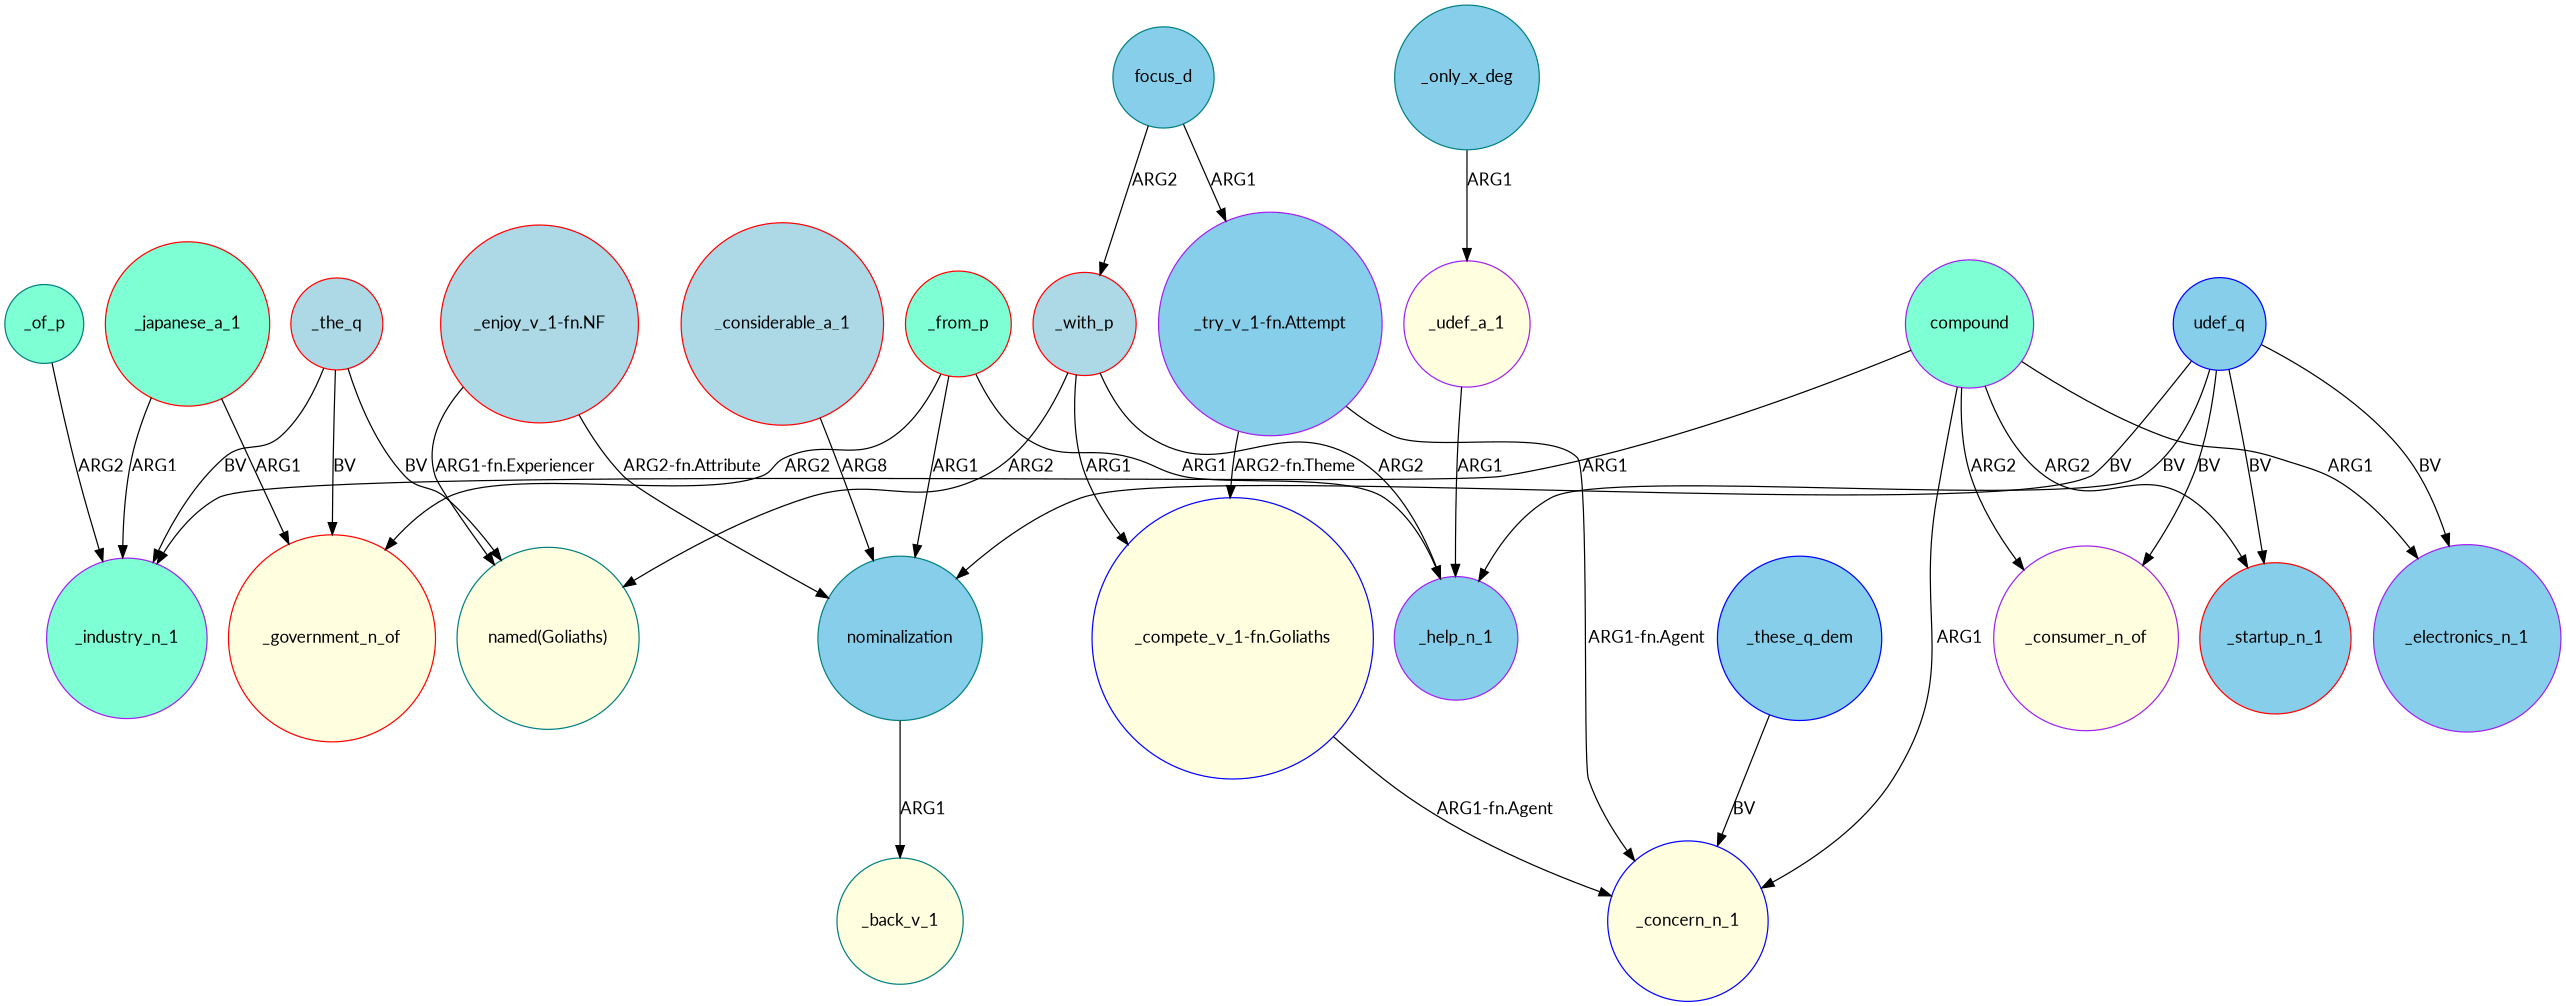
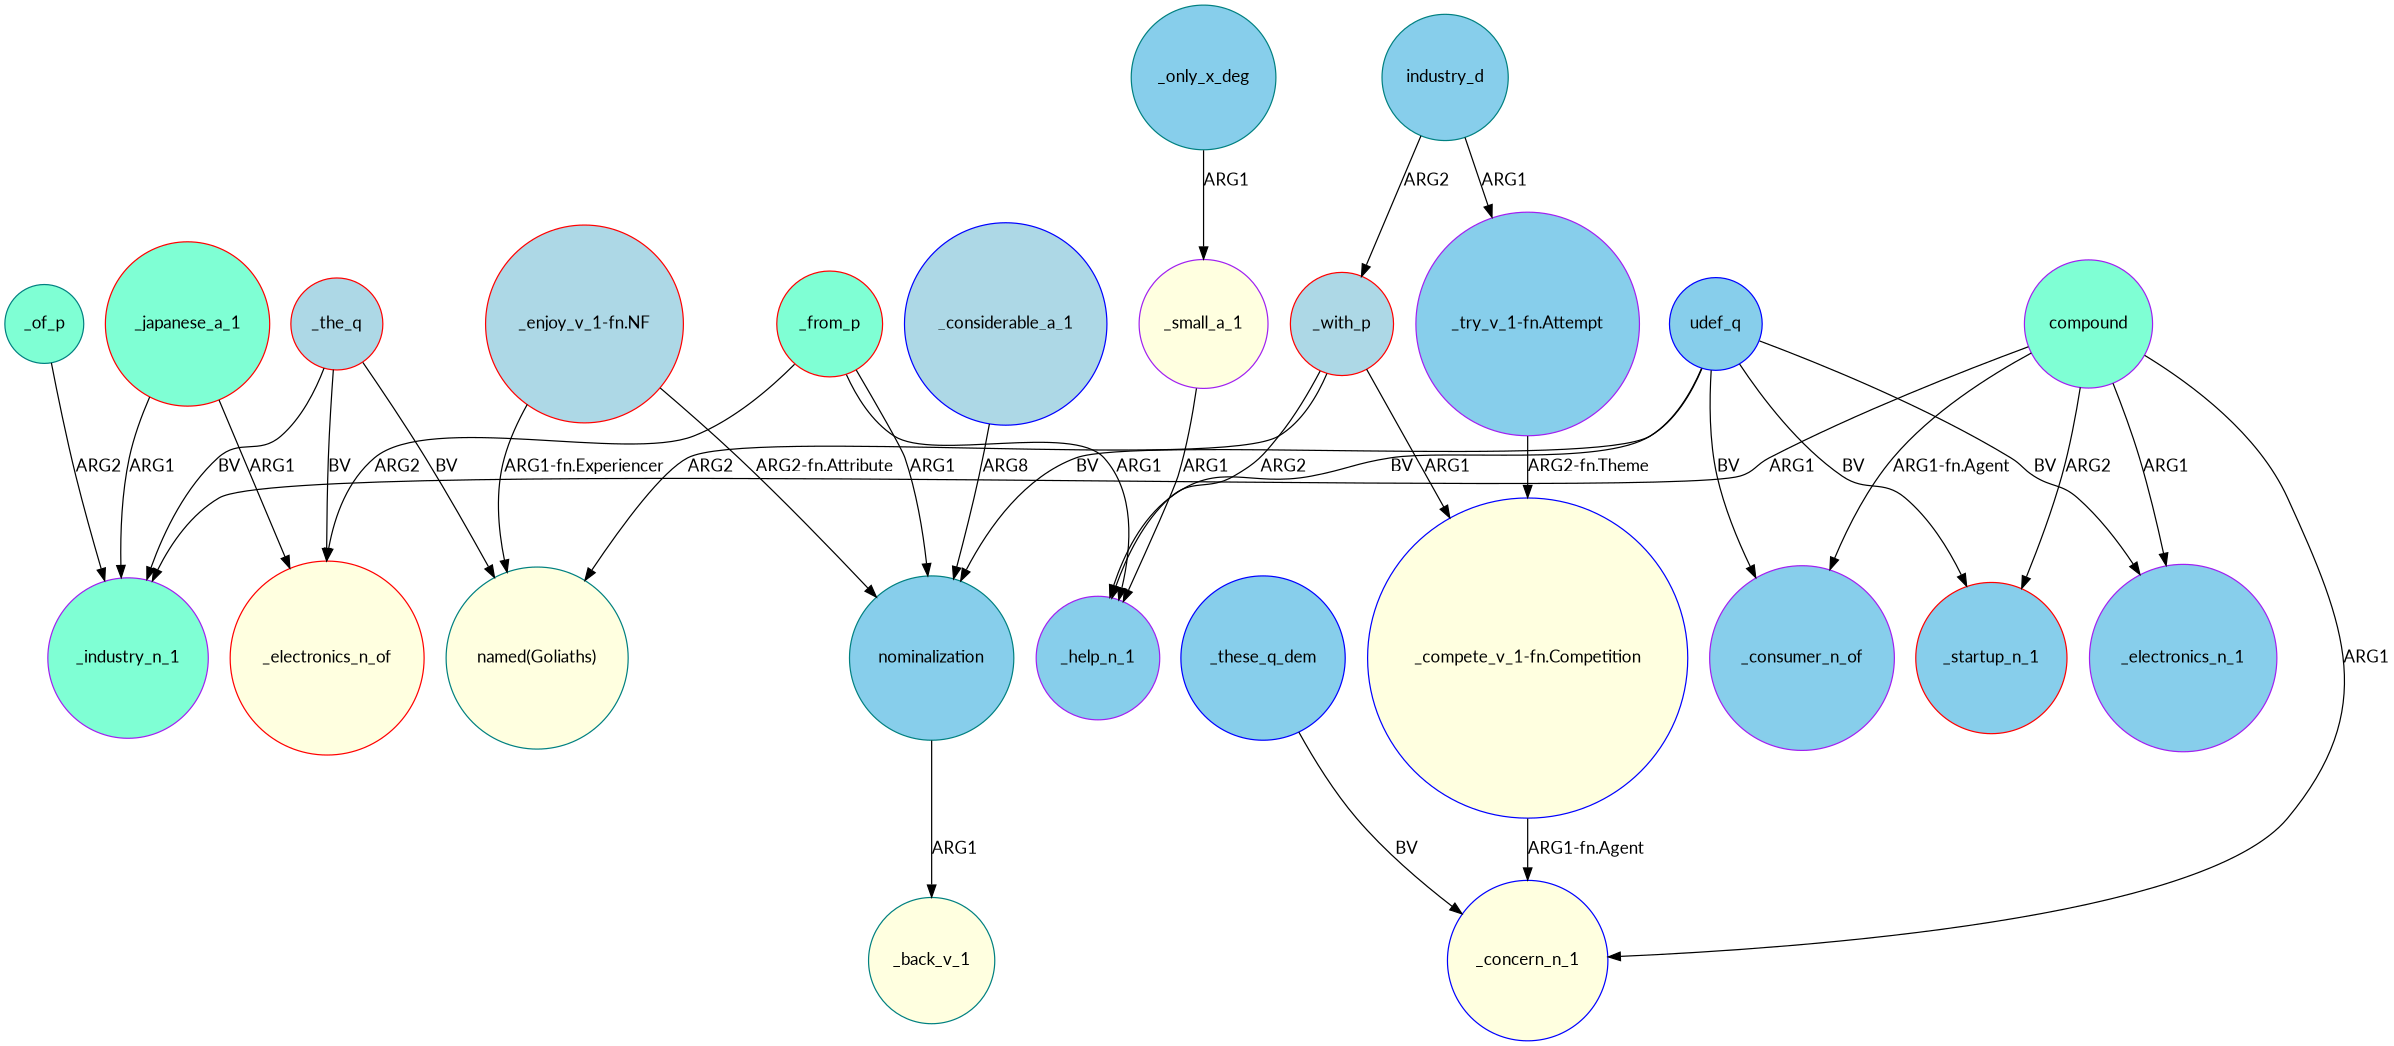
node "focus_d": label "focus_d" -> "industry_d"
node "_considerable_a_1": color red -> blue
node "_udef_a_1": label "_udef_a_1" -> "_small_a_1"
edge "compound" -> "_consumer_n_of": label "ARG2" -> "ARG1-fn.Agent"
edge "_try_v_1-fn.Attempt" -> "_concern_n_1": removed, label "ARG1-fn.Agent"
node "_government_n_of": label "_government_n_of" -> "_electronics_n_of"
node "_compete_v_1-fn.Goliaths": label "_compete_v_1-fn.Goliaths" -> "_compete_v_1-fn.Competition"
node "_consumer_n_of": fillcolor lightyellow -> skyblue
